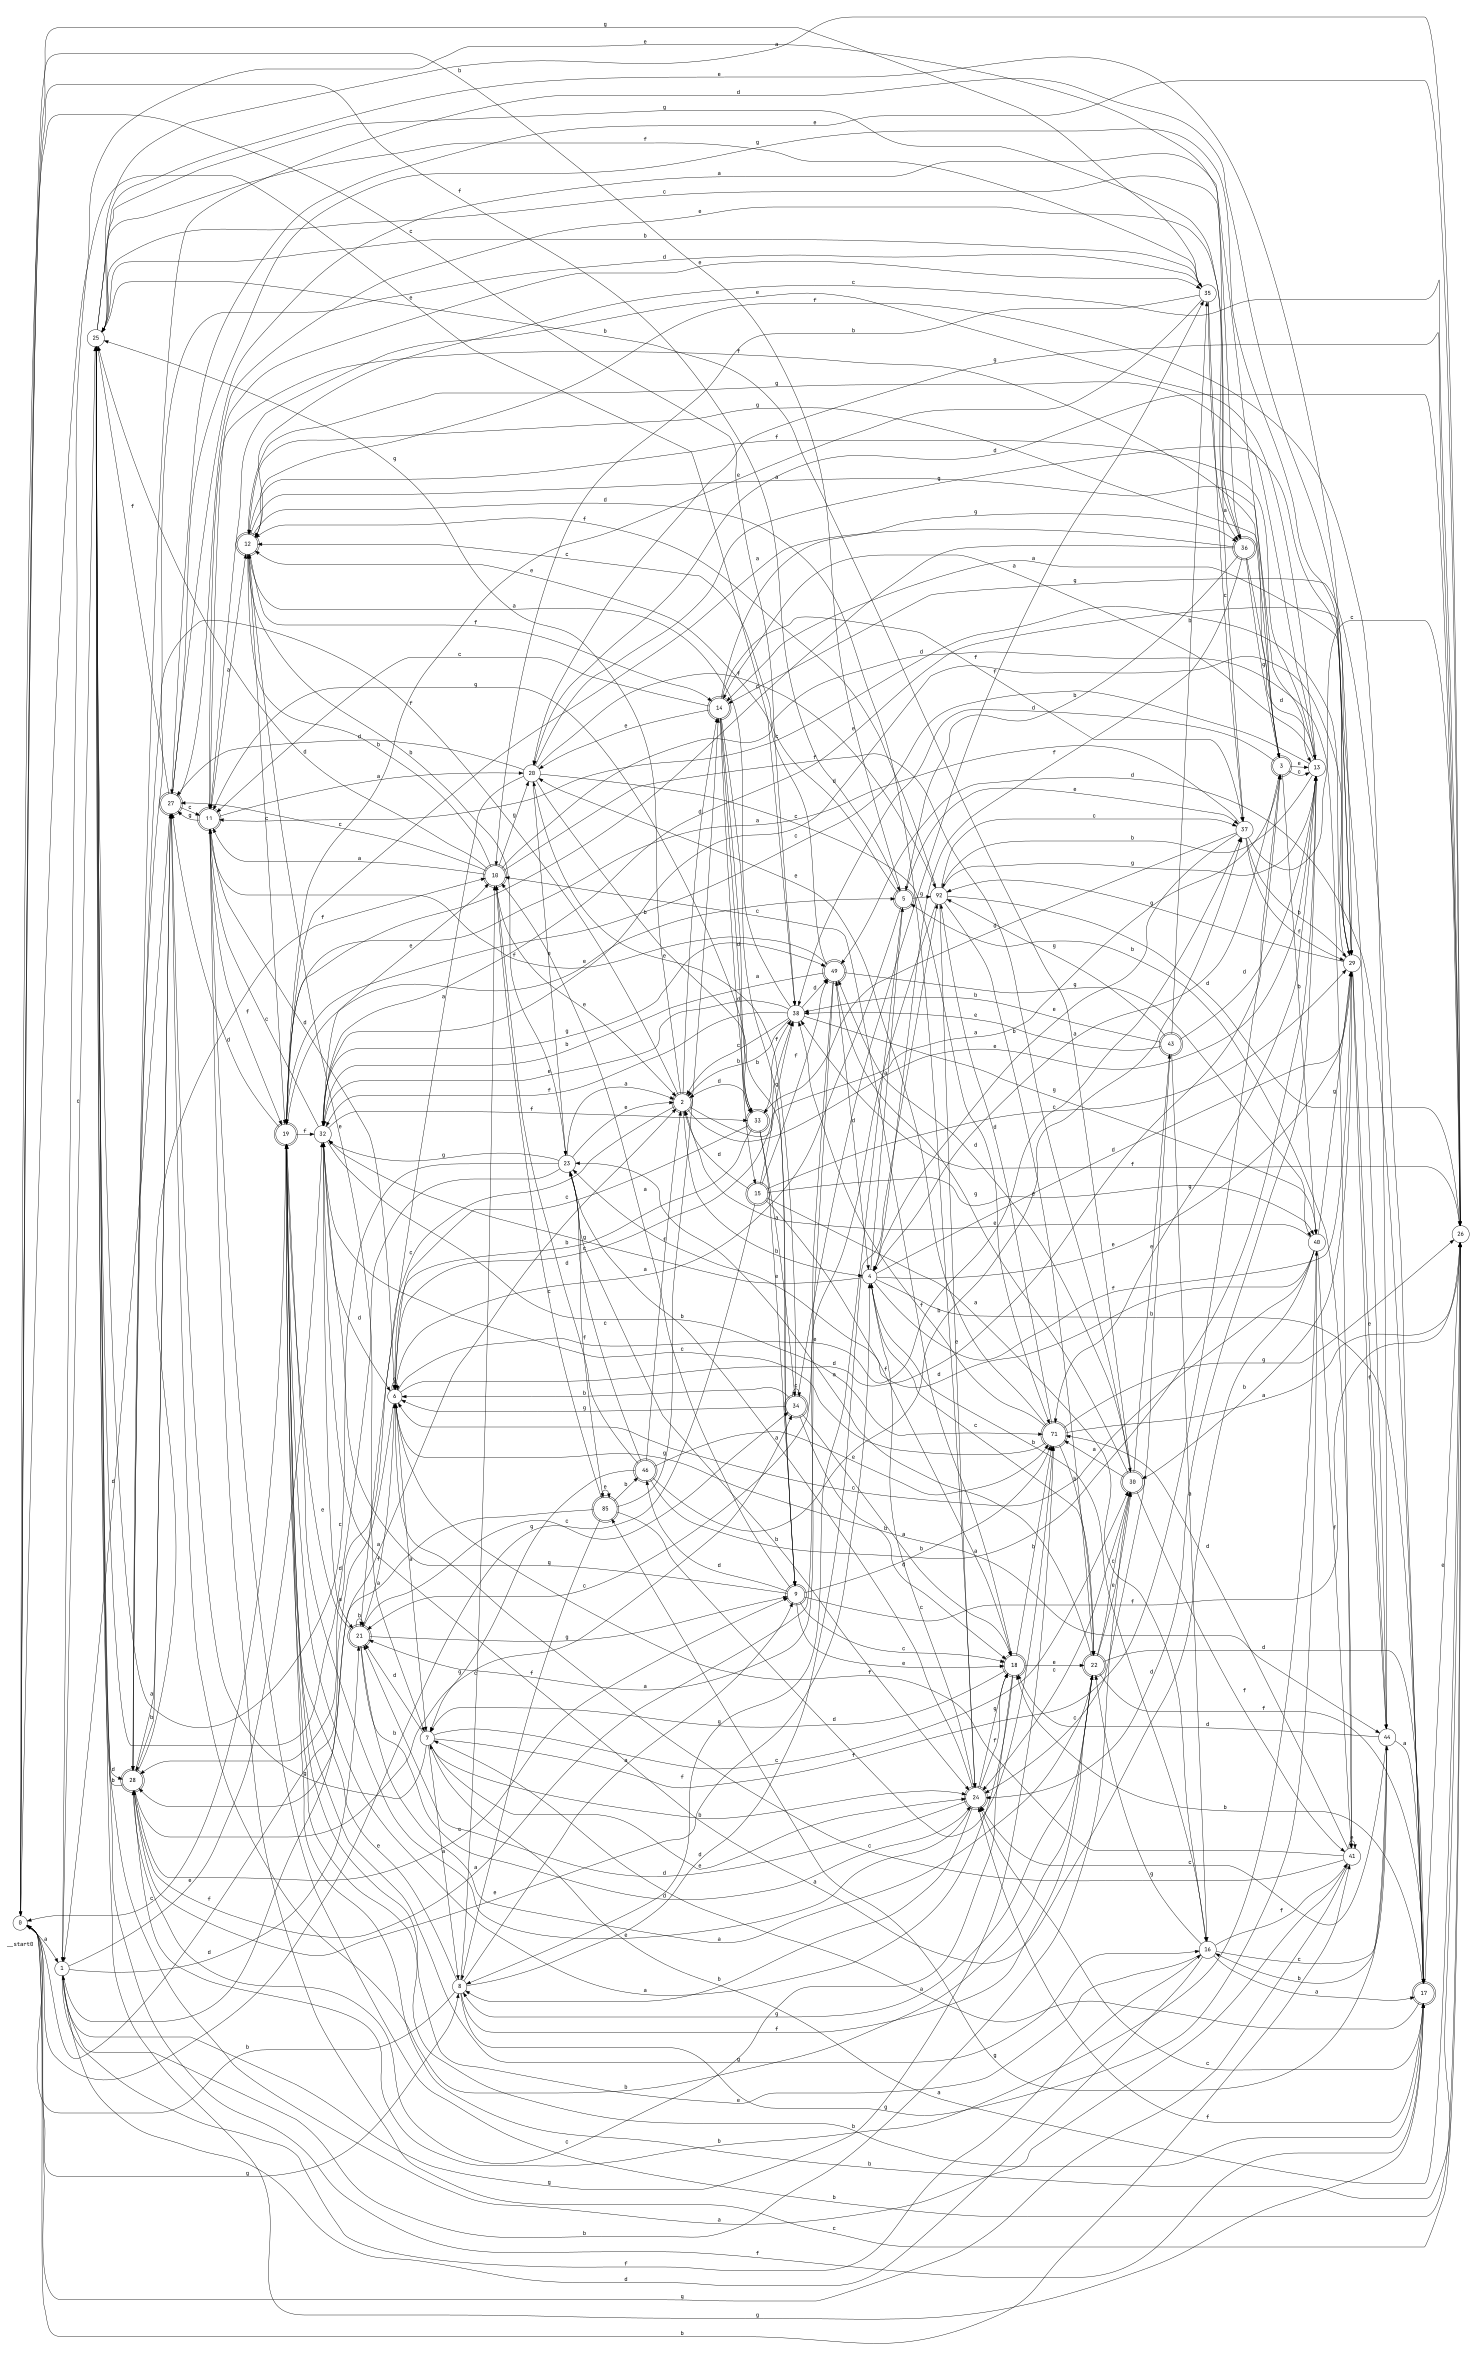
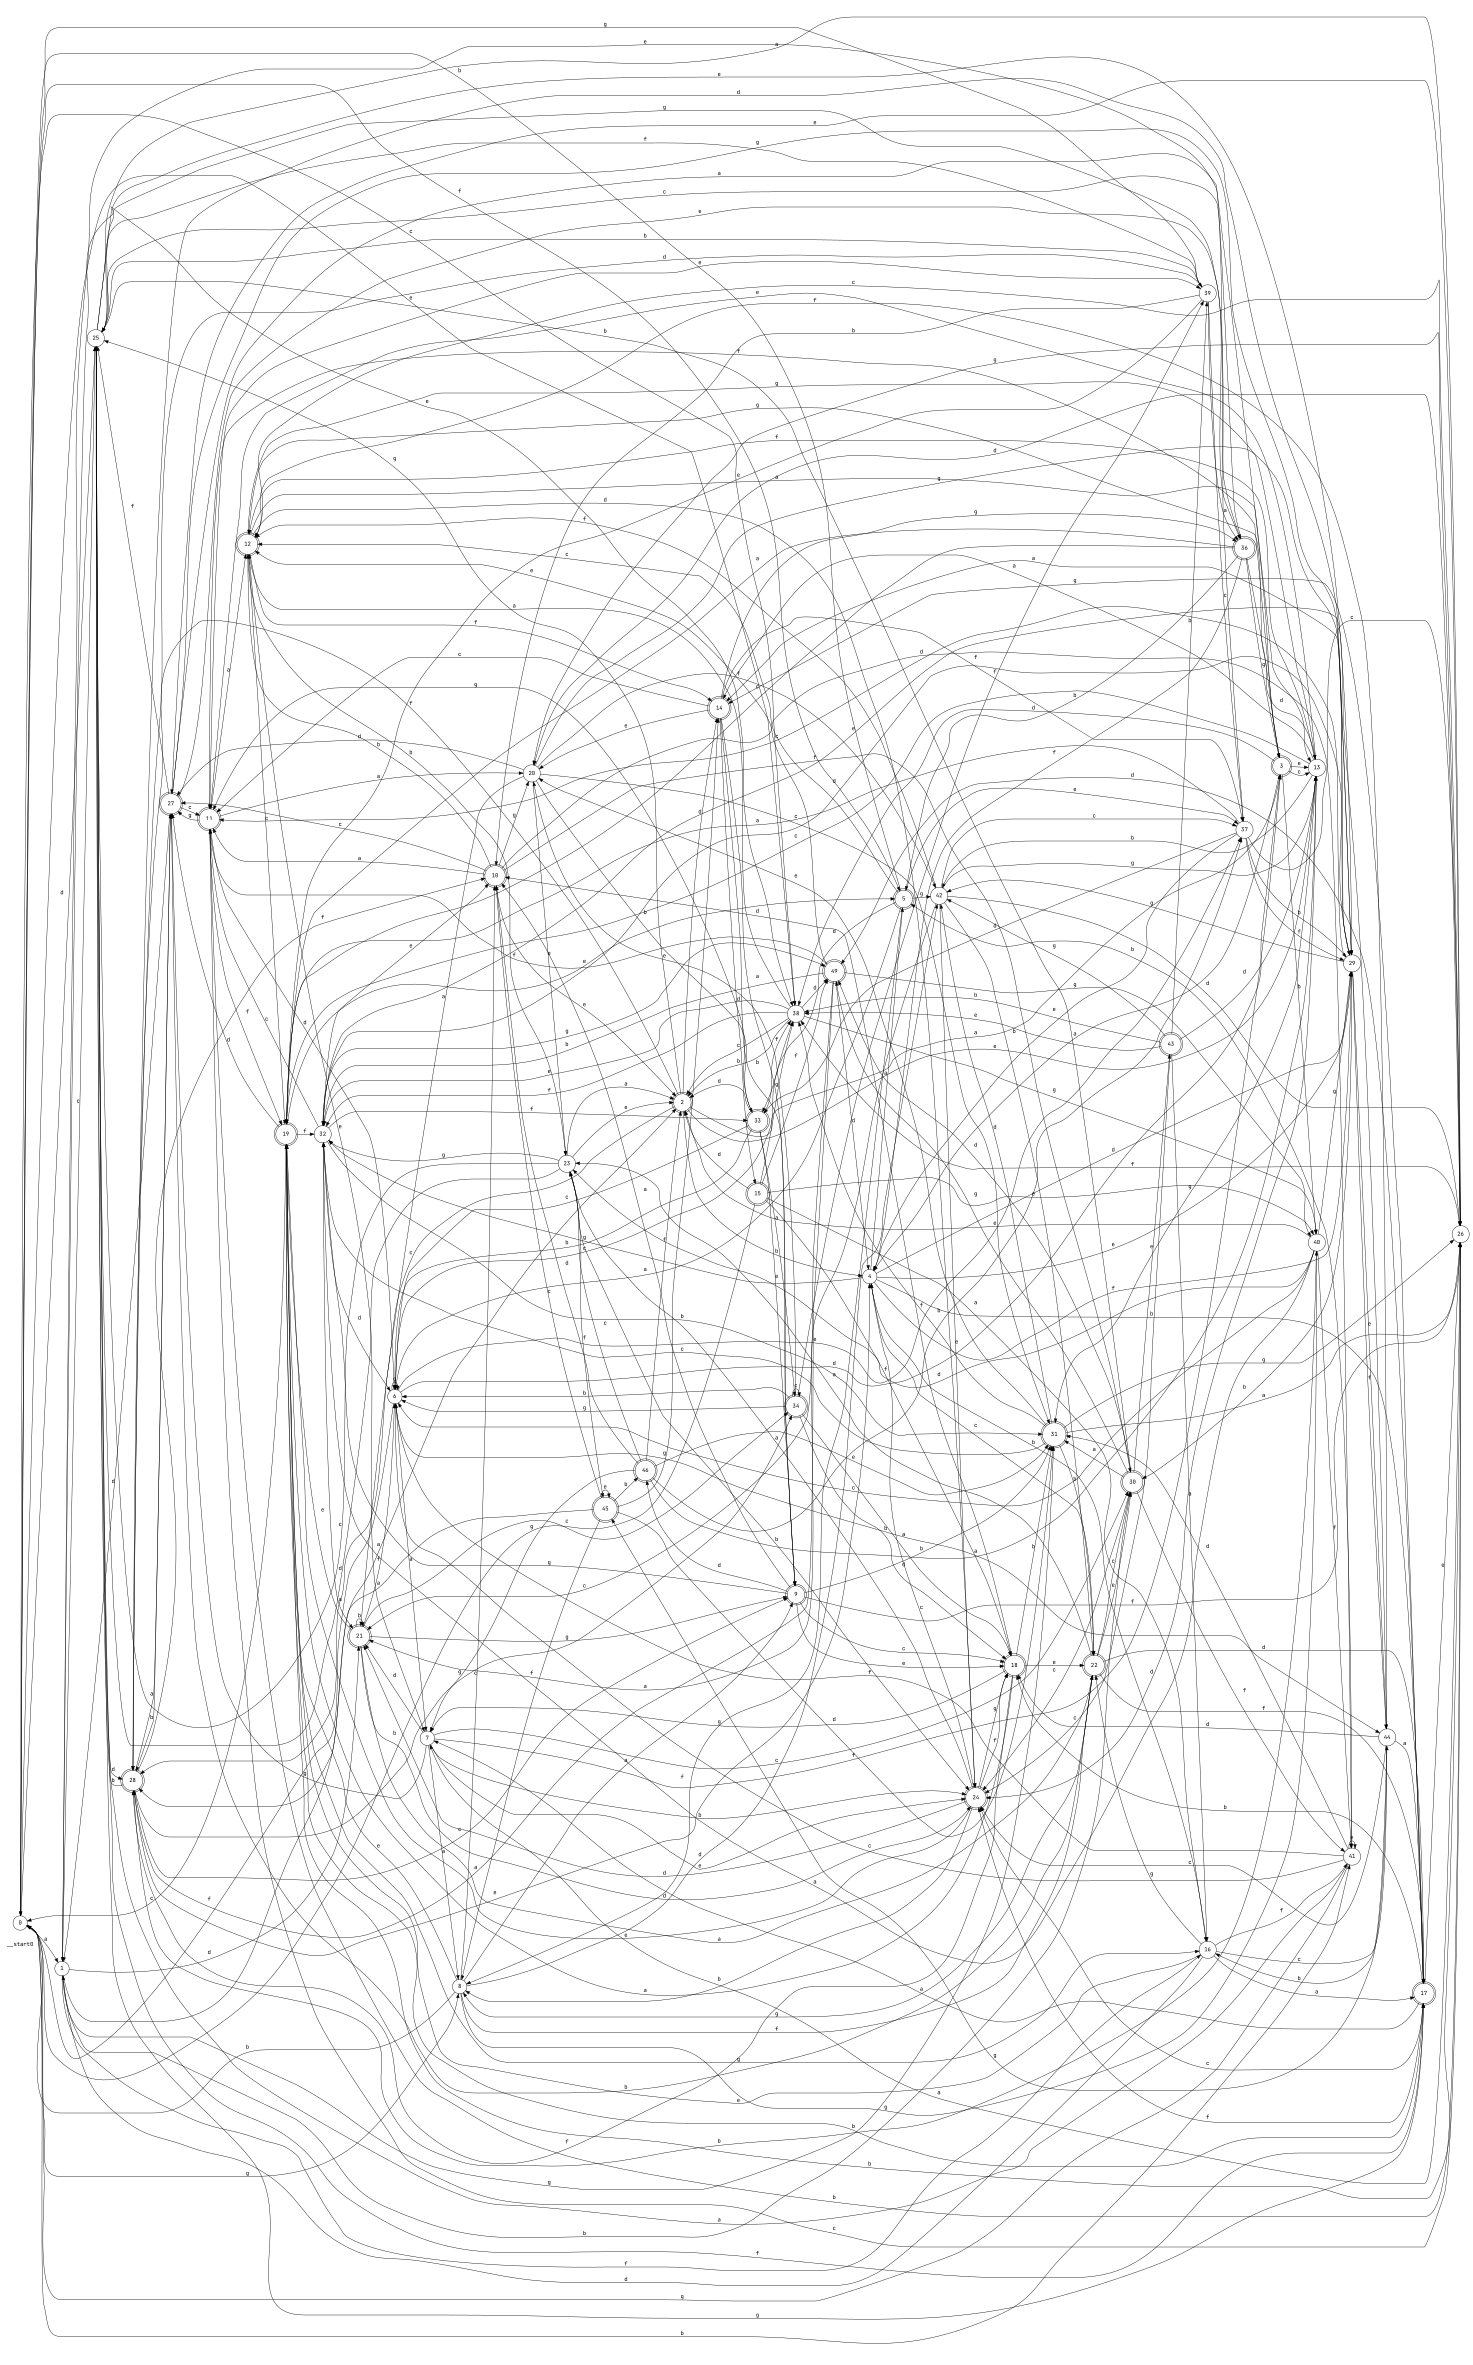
node "35": label "35" -> "39"
edge "10" -> "25": now "0" -> "25"
node "92": label "92" -> "42"
edge "14" -> "33": now "5" -> "33"
edge "18" -> "10": label "c" -> "d"
edge "15" -> "29": removed, label "c"
node "71": label "71" -> "31"
node "85": label "85" -> "45"
edge "1" -> "32": now "1" -> "38"
edge "18" -> "28": label "c" -> "f"
